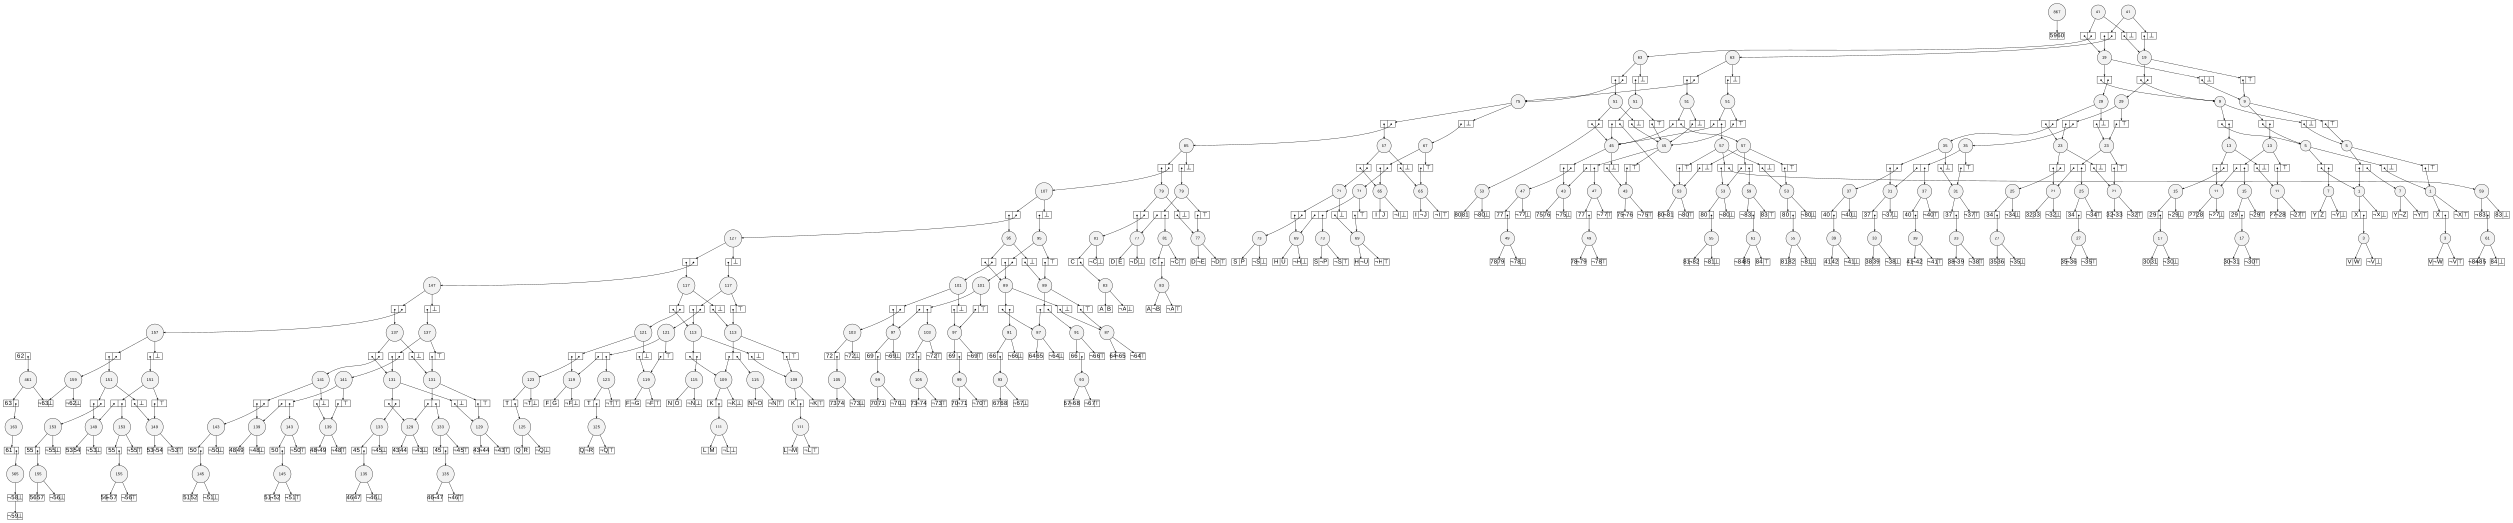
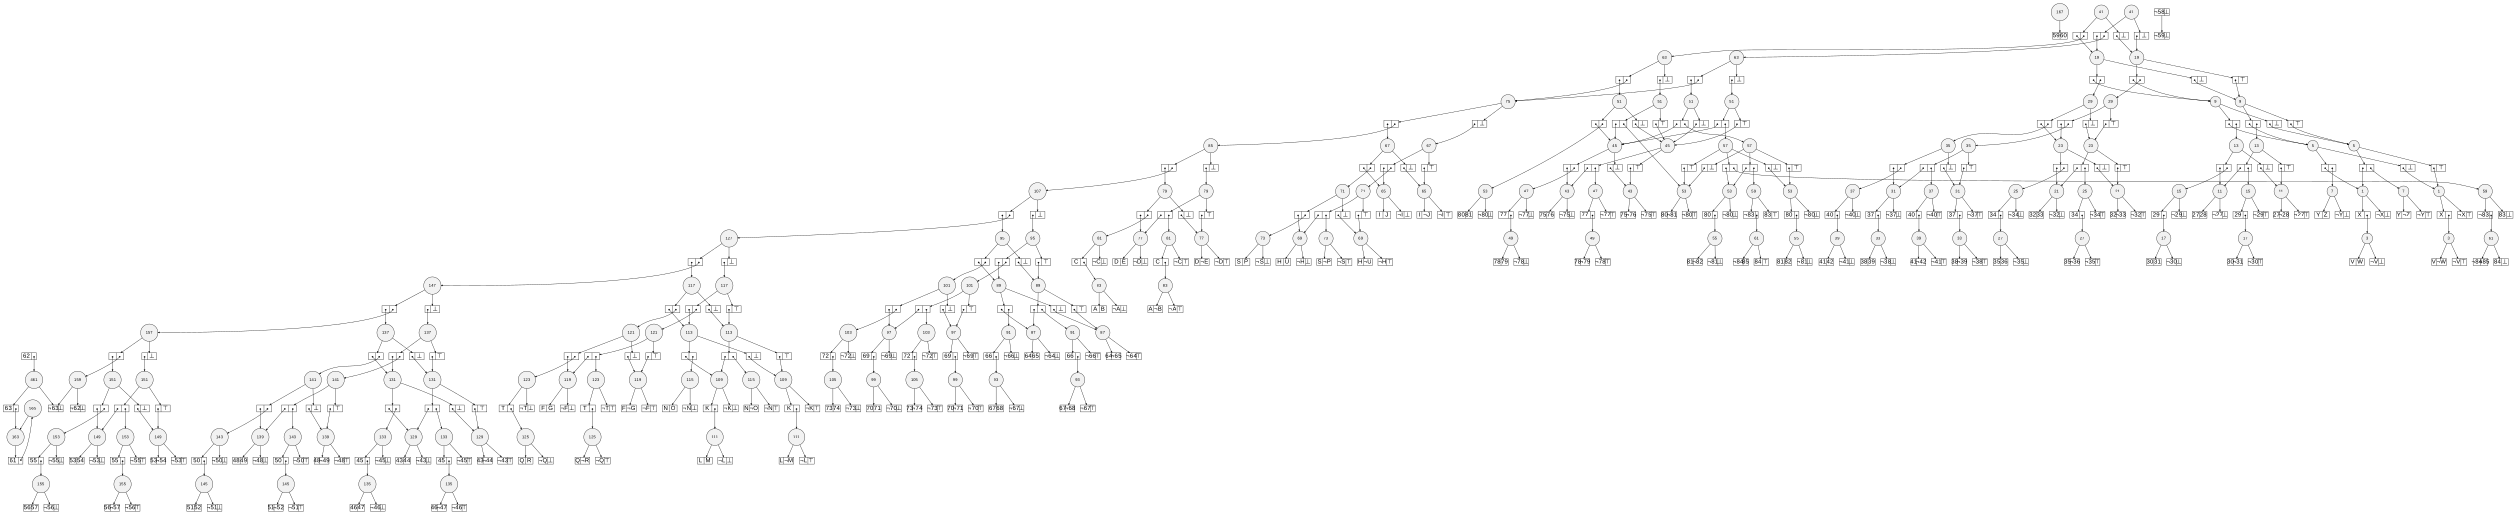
node "867": label "867" -> "167"
edge "565" -> "¬58": now "565" -> "163"
